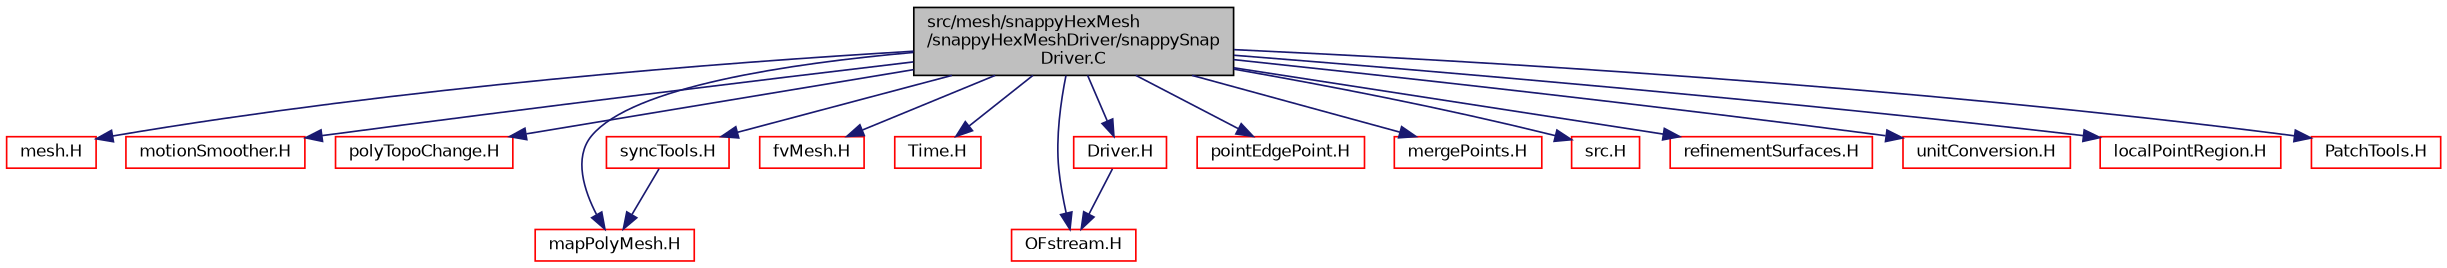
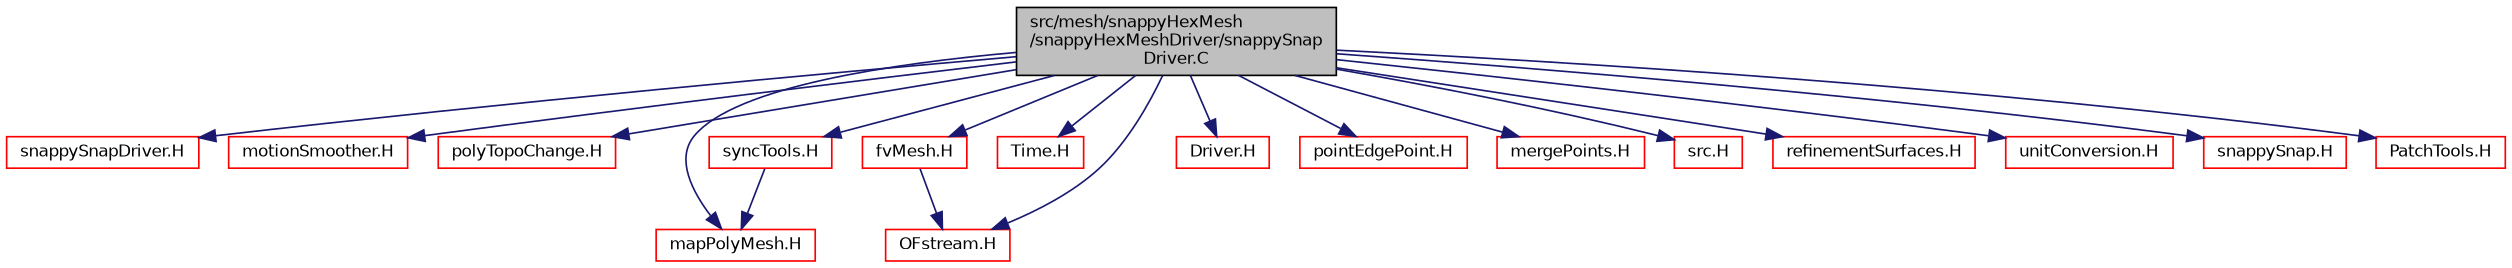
node "mesh.H": label "mesh.H" -> "snappySnapDriver.H"
node "localPointRegion.H": label "localPointRegion.H" -> "snappySnap.H"
edge "Driver.H" -> "OFstream.H": now "fvMesh.H" -> "OFstream.H"
